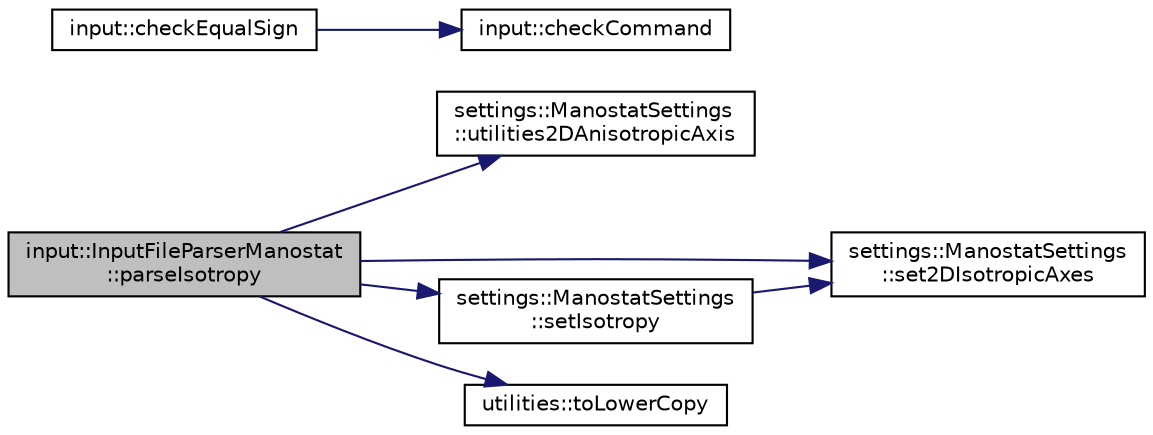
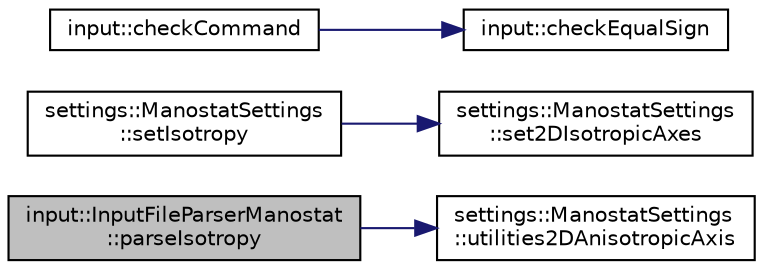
edge "input::checkEqualSign" -> "input::checkCommand": reversed
edge "input::InputFileParserManostat ::parseIsotropy" -> "settings::ManostatSettings ::set2DIsotropicAxes": removed
edge "input::InputFileParserManostat ::parseIsotropy" -> "settings::ManostatSettings ::setIsotropy": removed
node "utilities::toLowerCopy": removed
